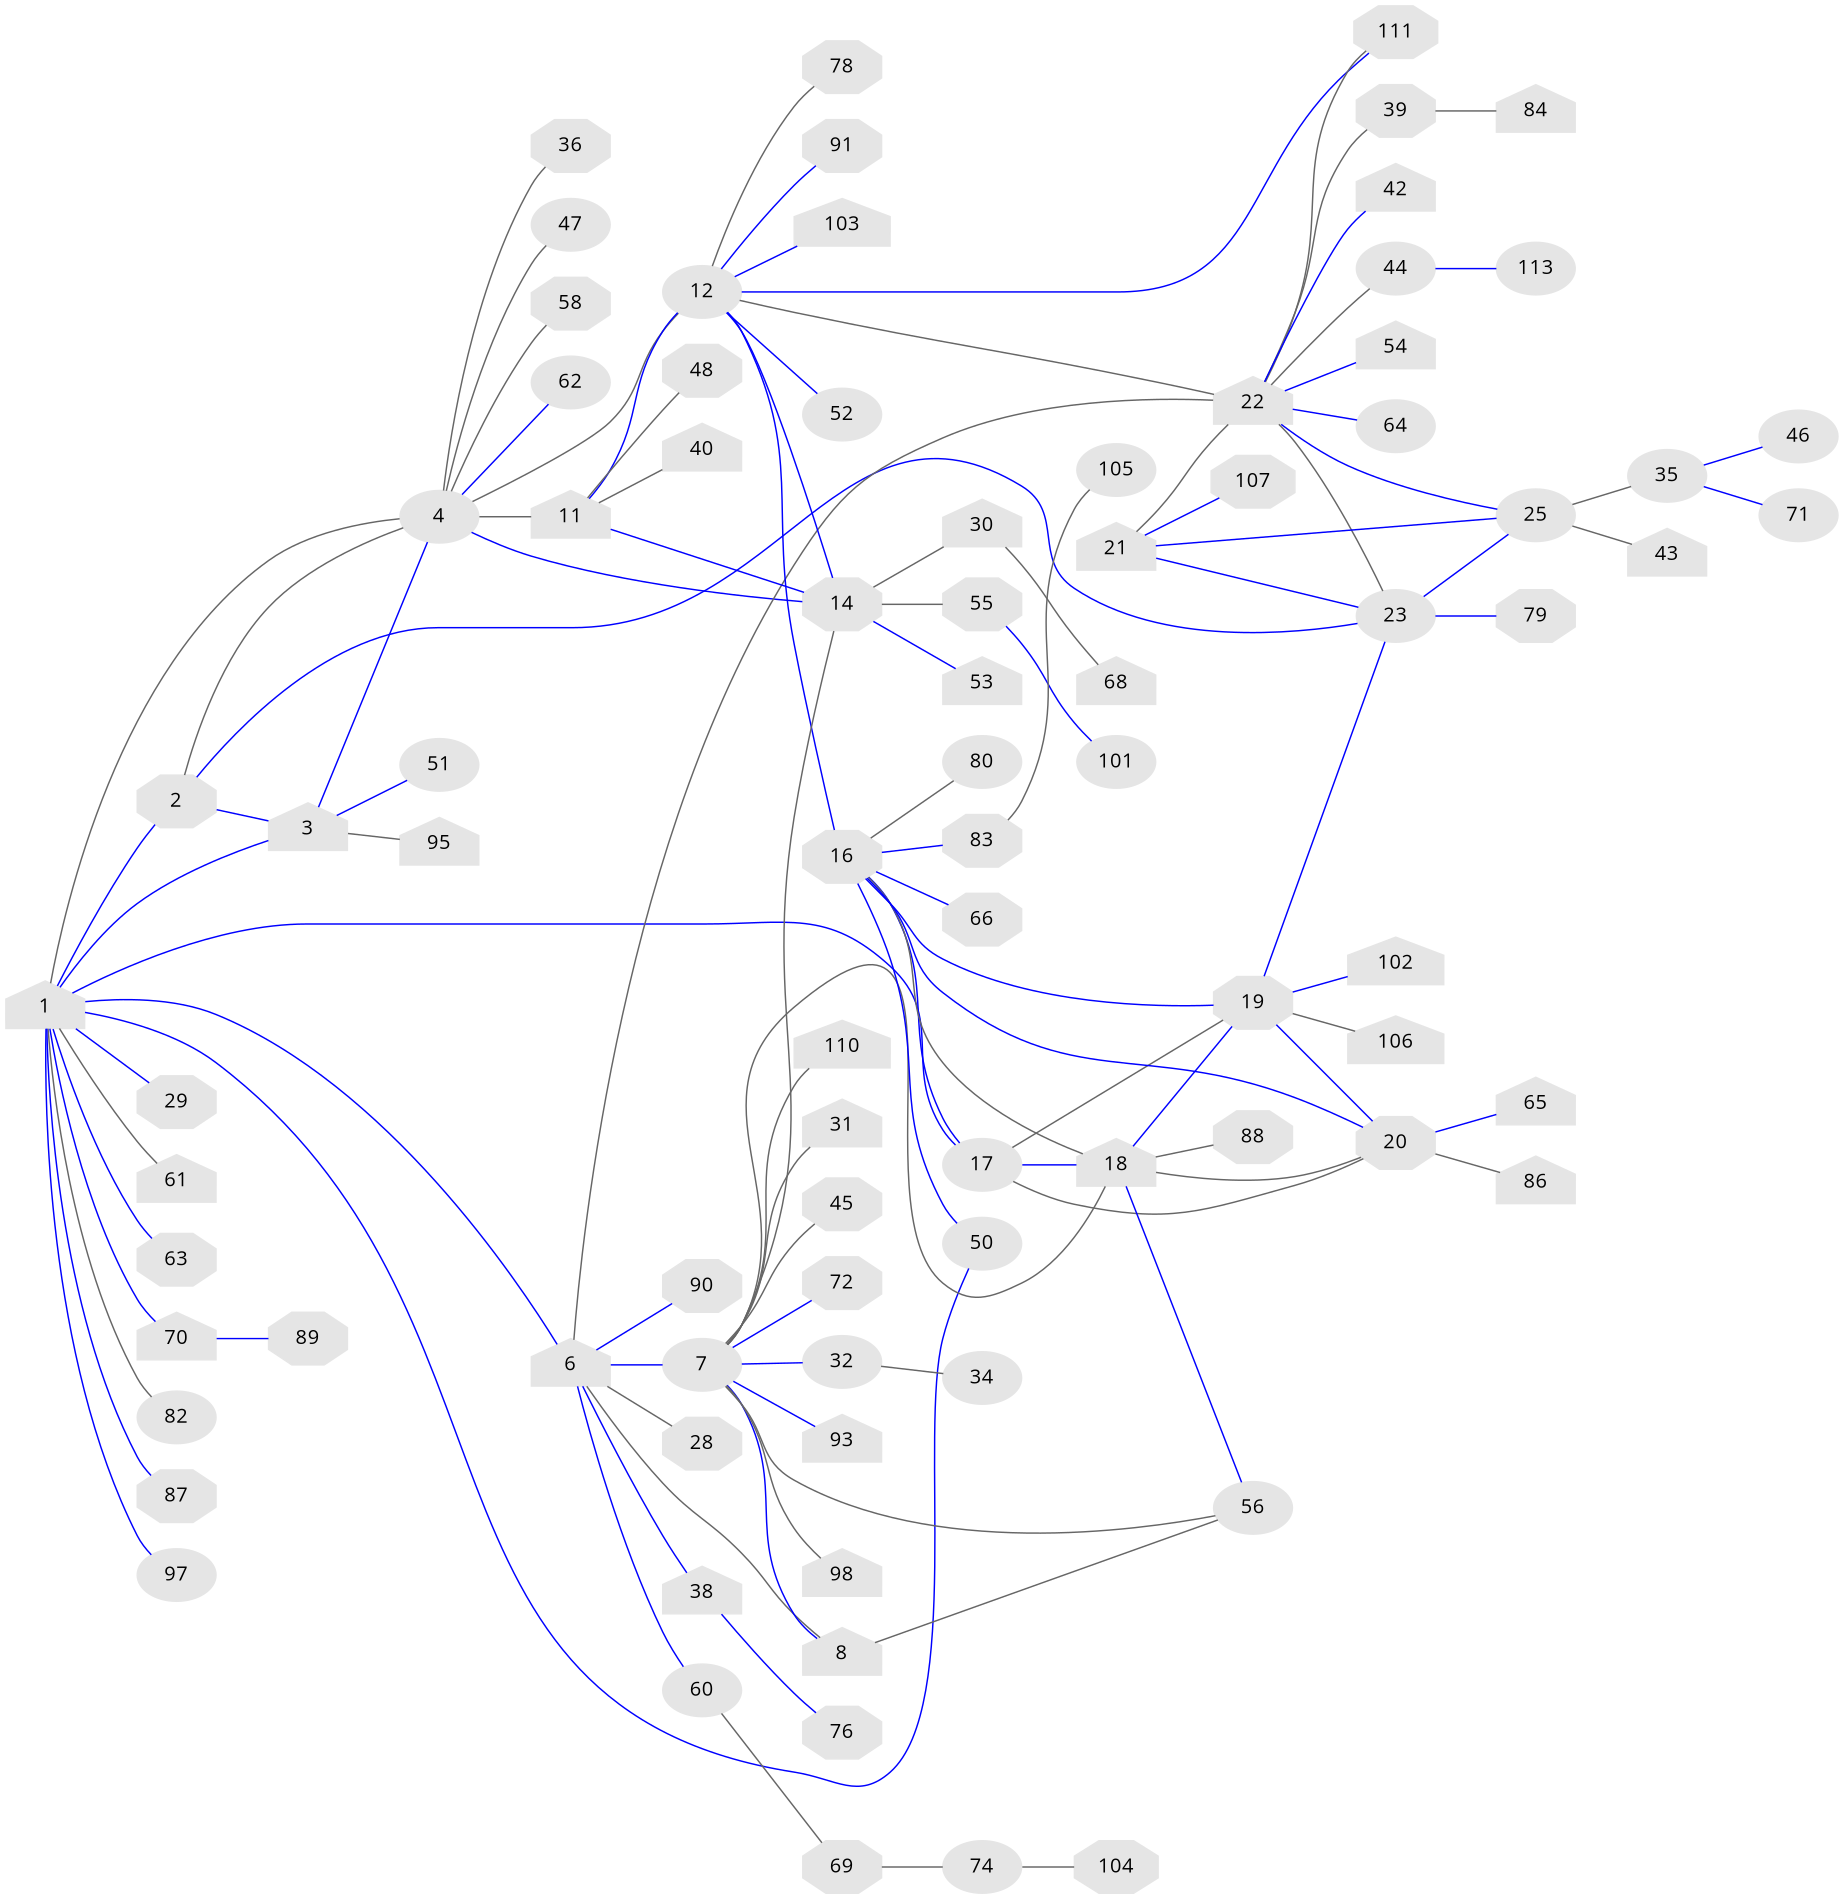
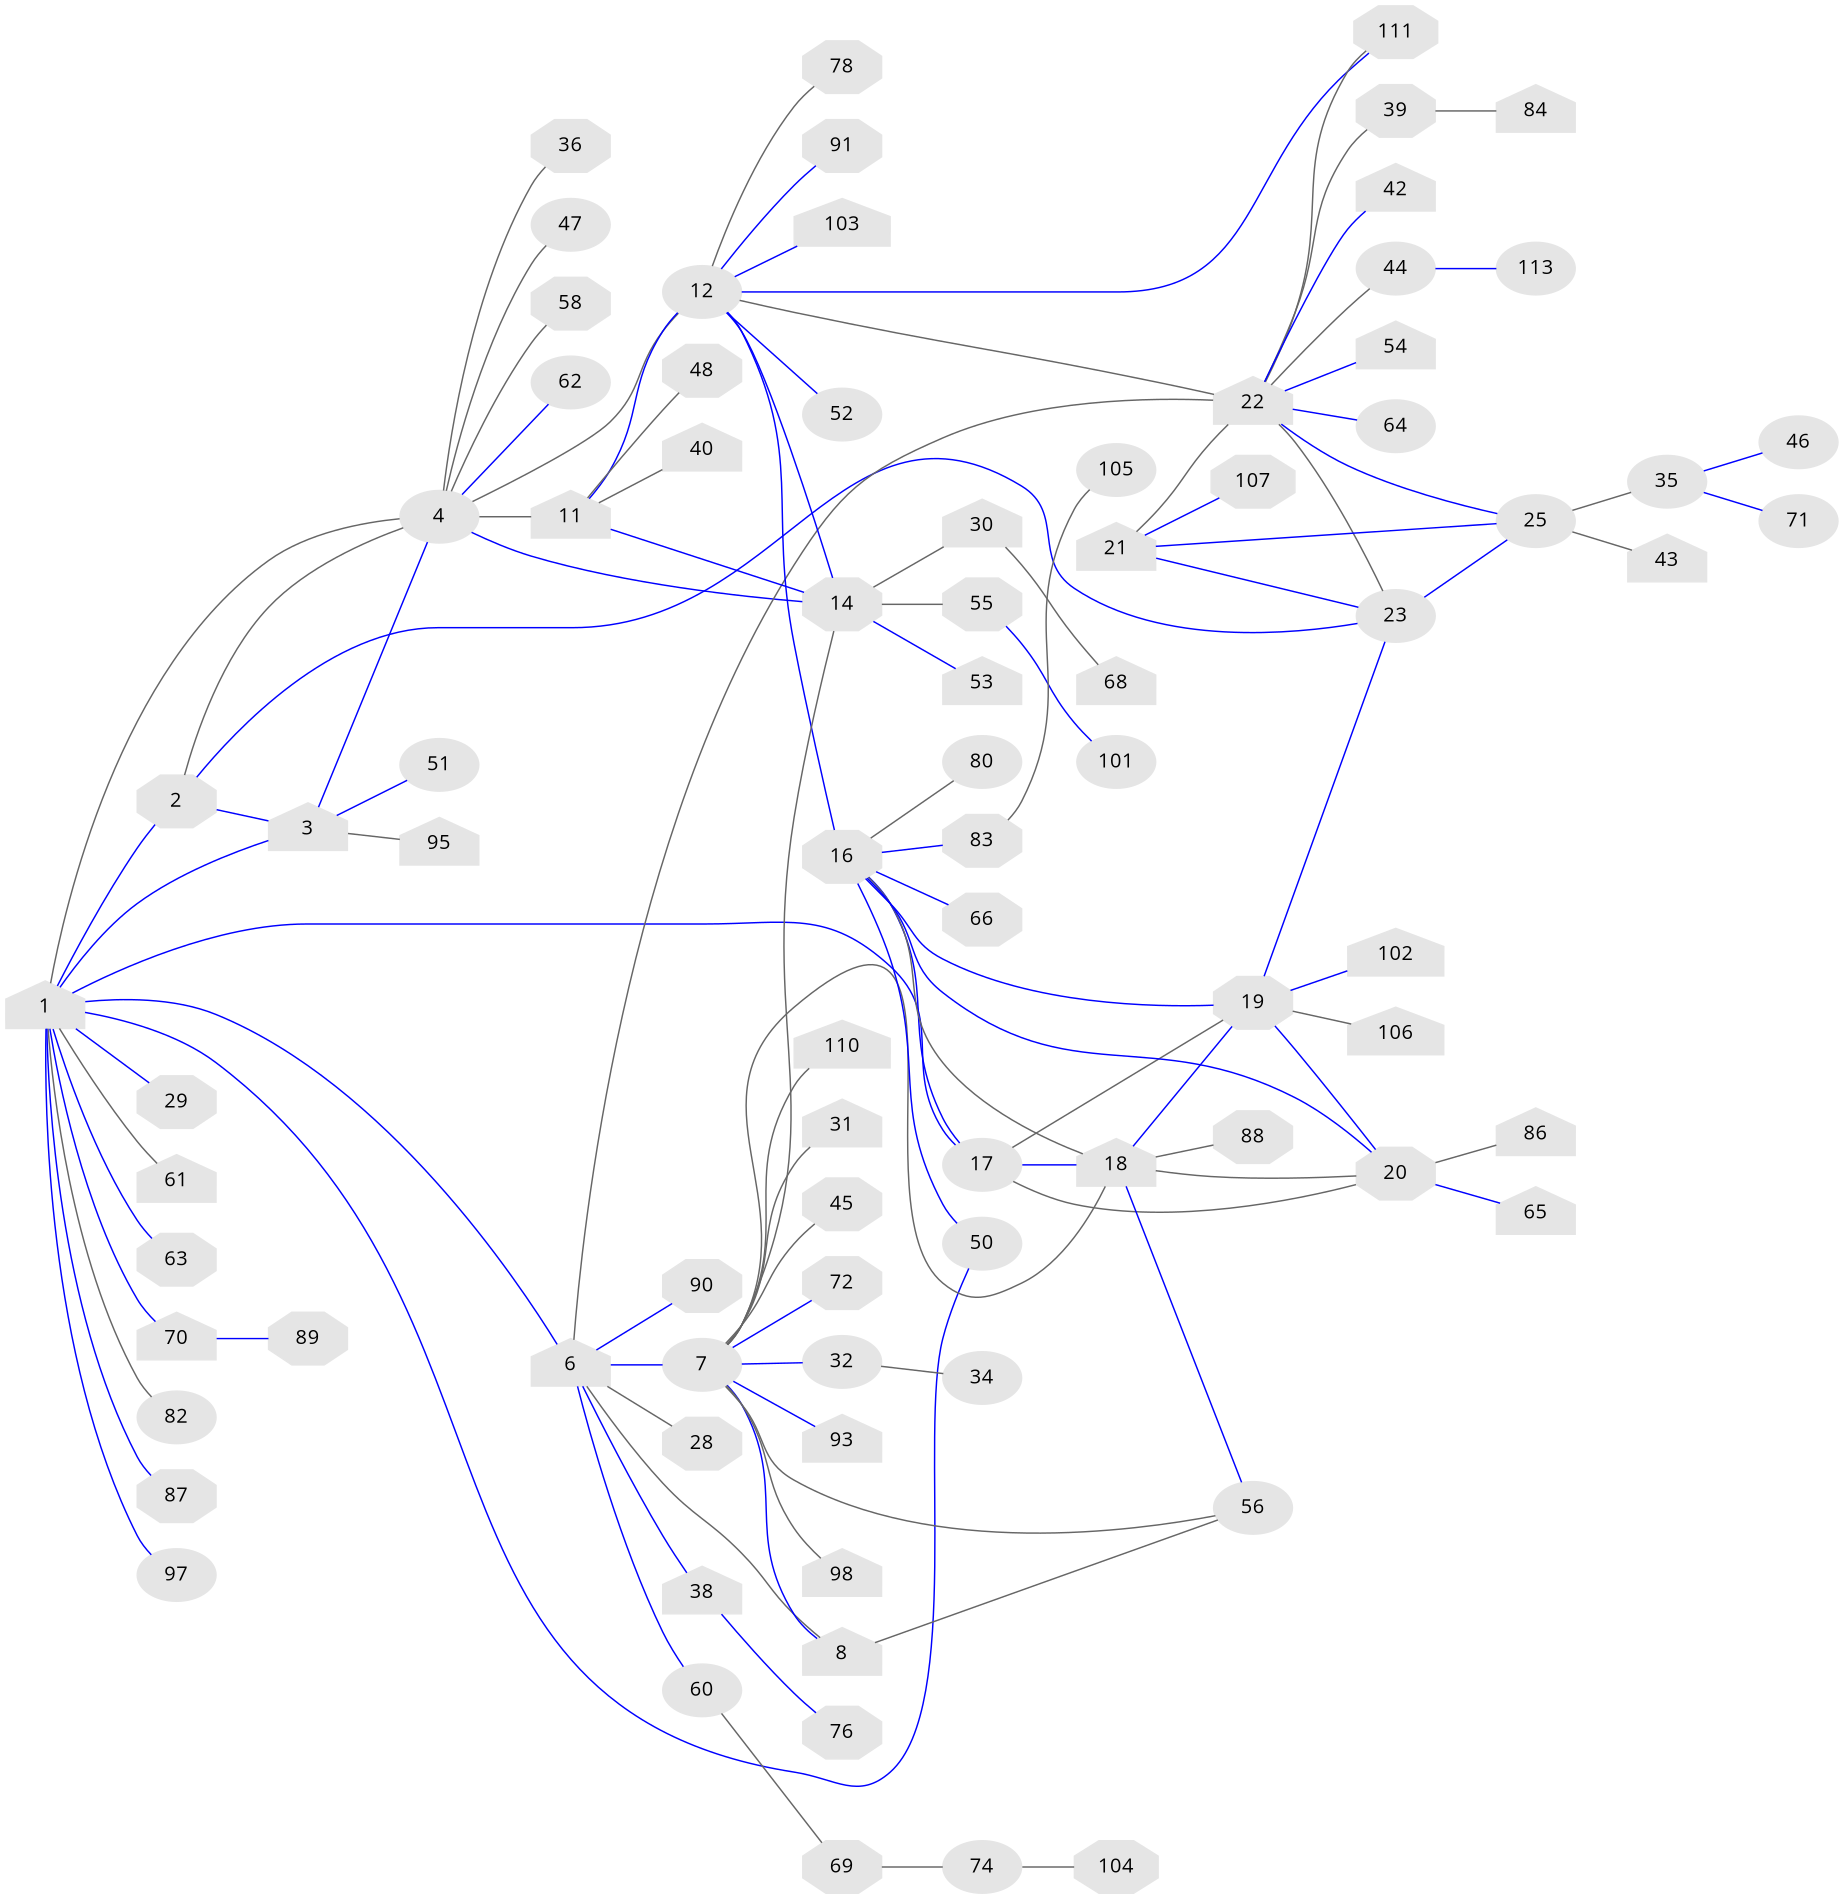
node "79": removed
